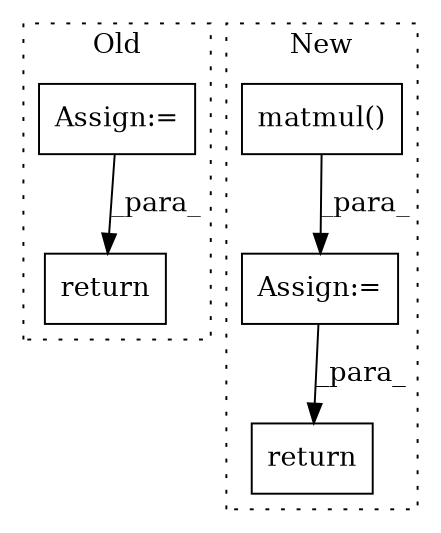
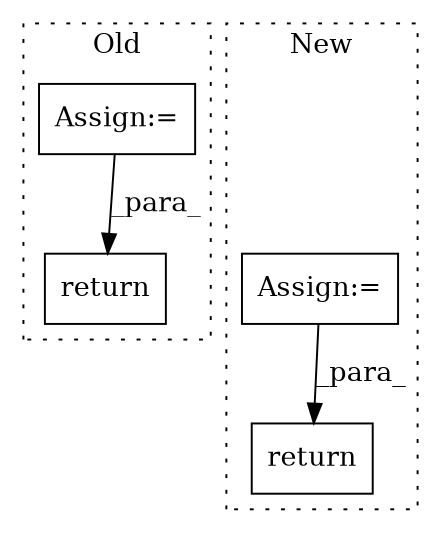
node "matmul()": removed
